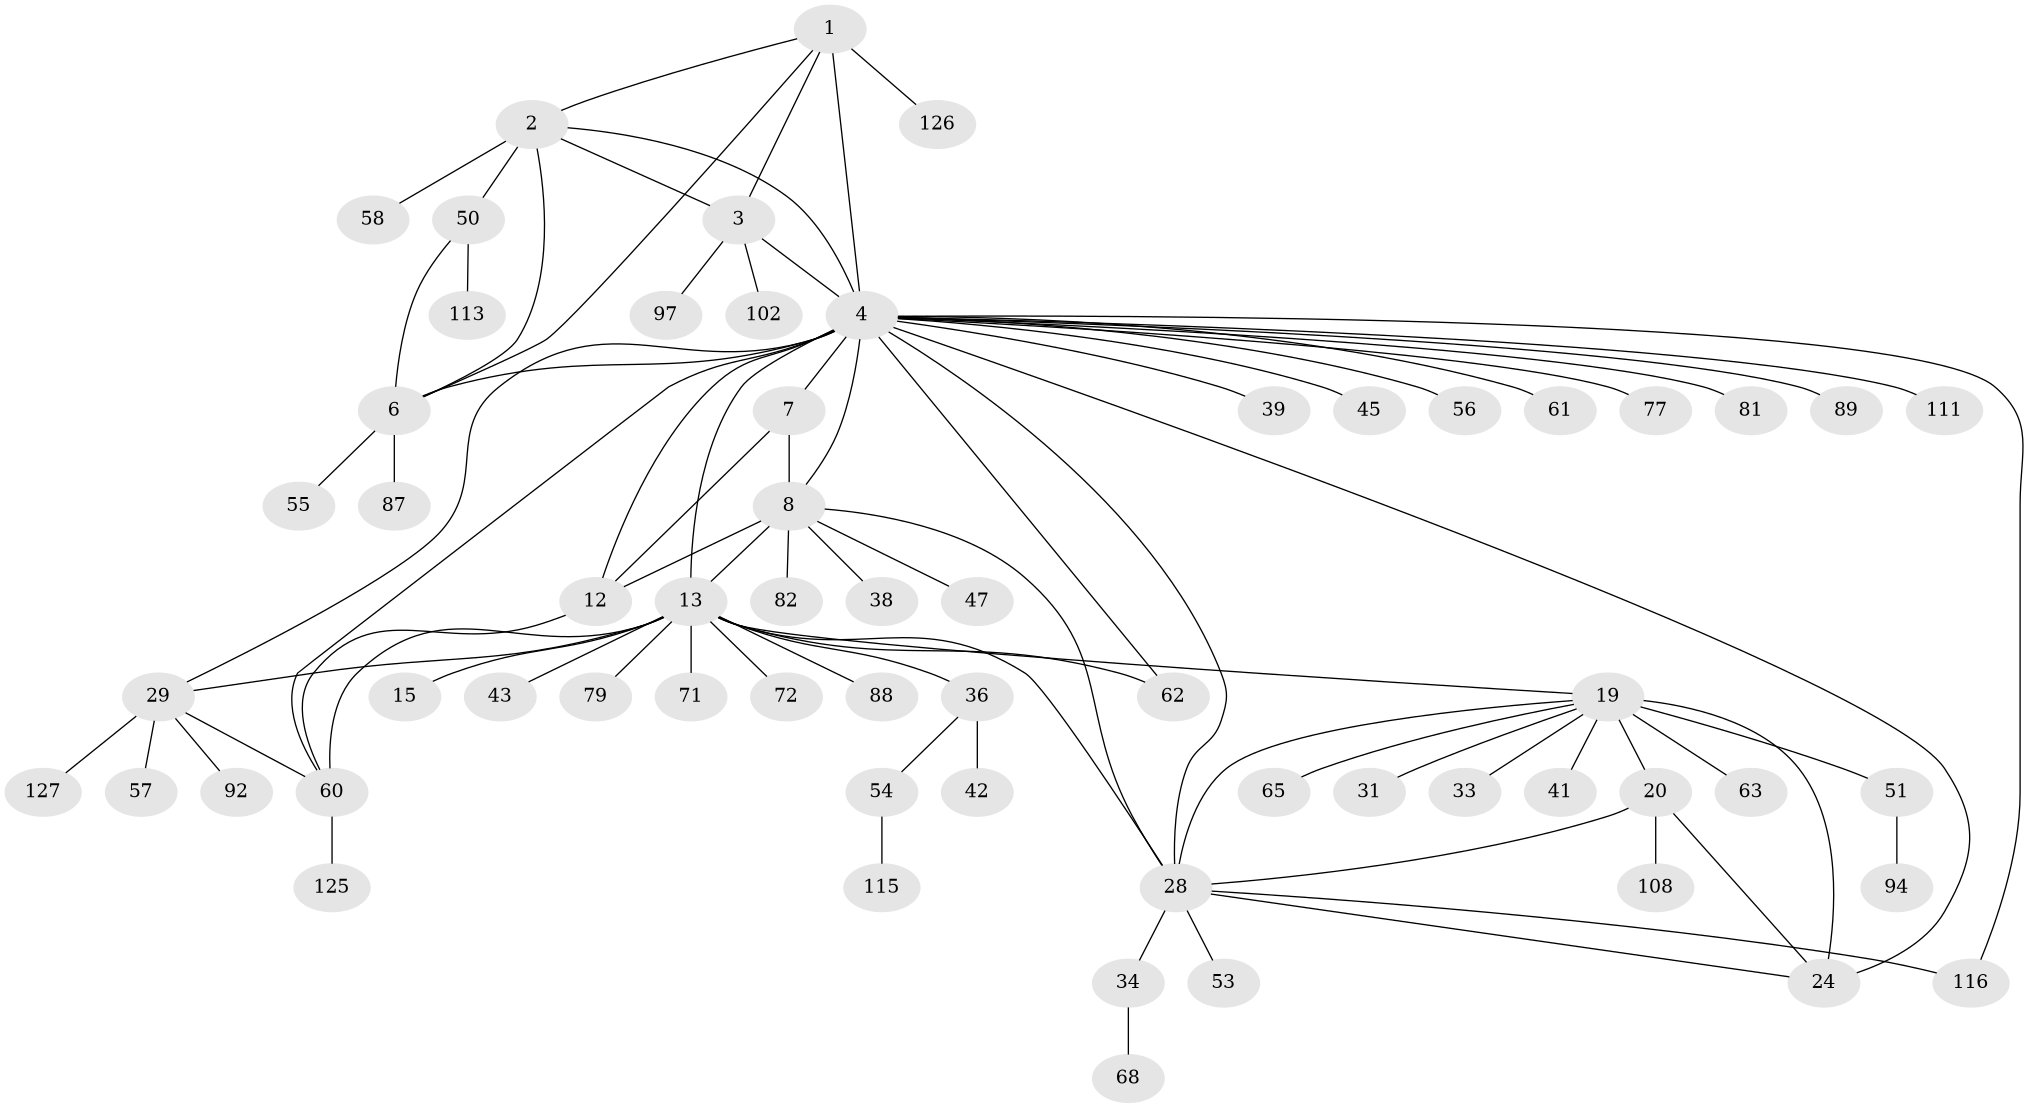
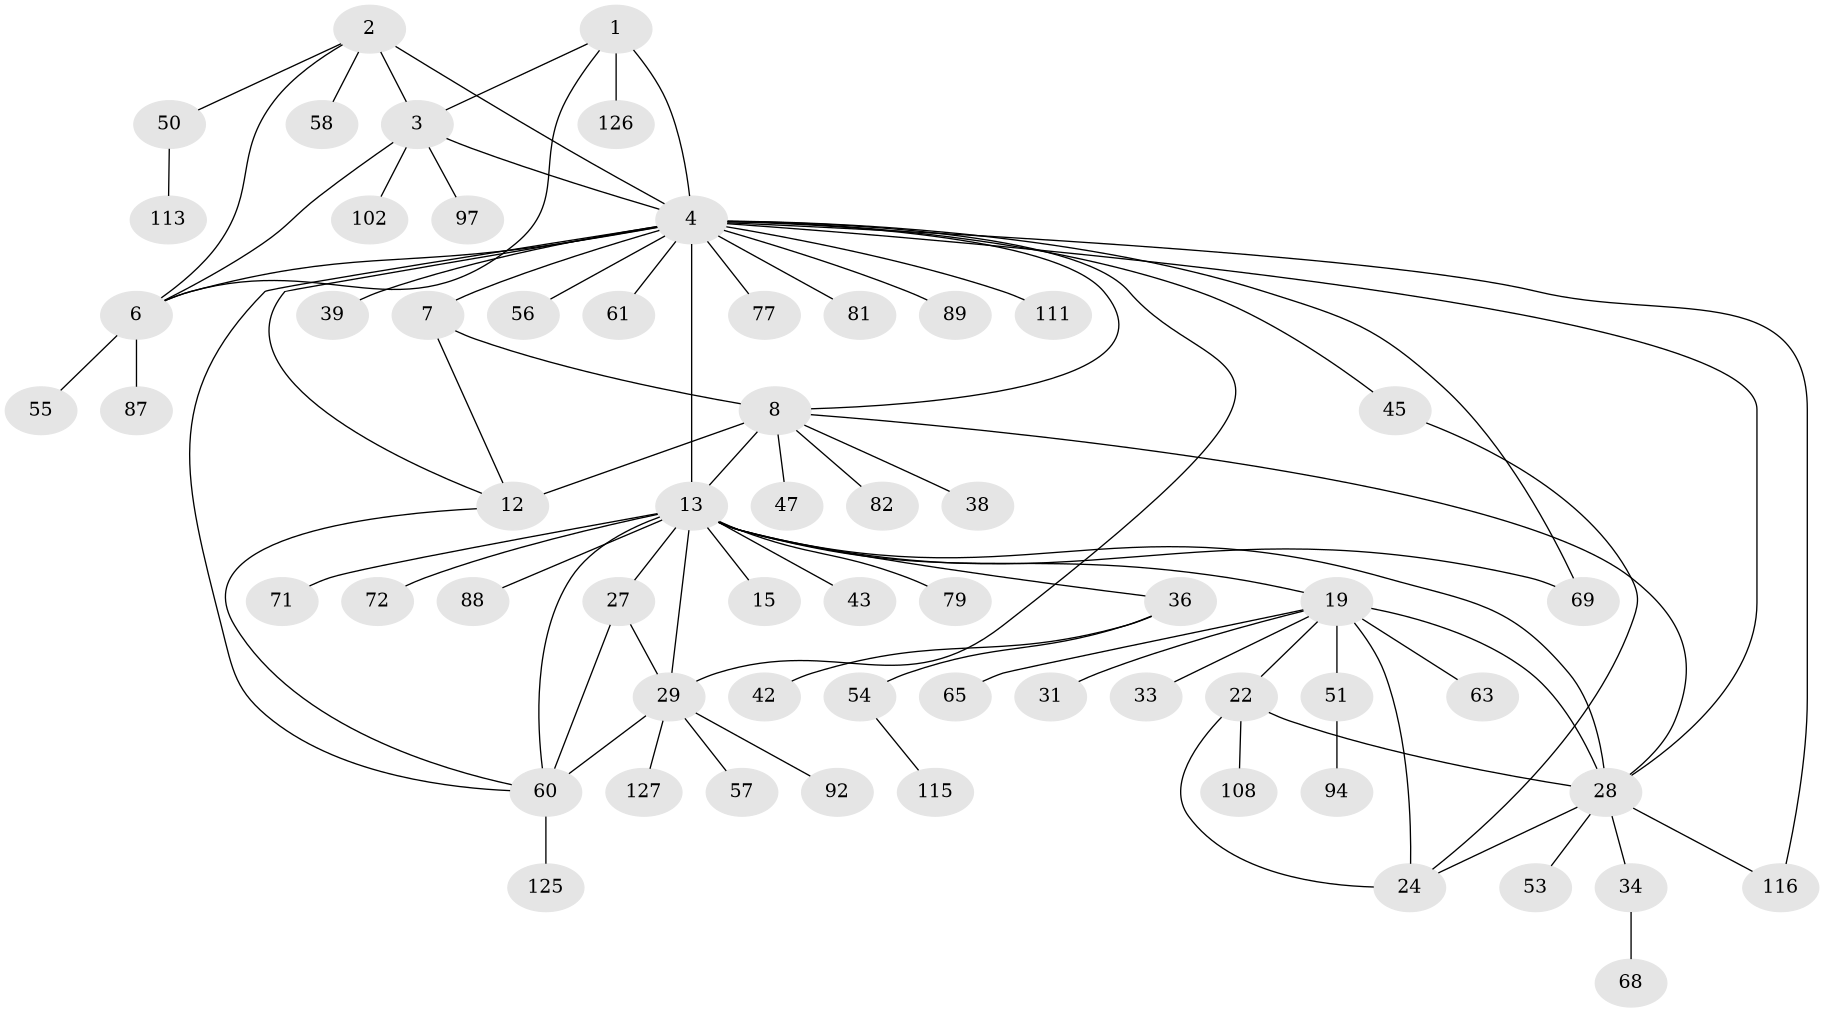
edge "1" -- "2": removed
edge "50" -- "6": now "3" -- "6"
edge "4" -- "24": now "45" -- "24"
node "27": added
node "62": label "62" -> "69"
node "41": removed
node "20": label "20" -> "22"
